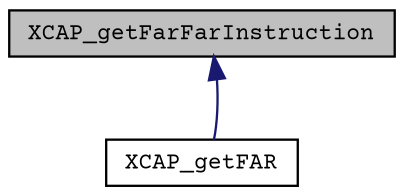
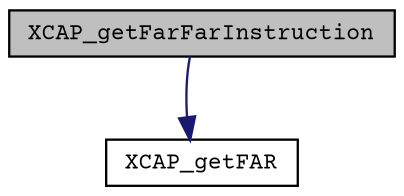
edge "XCAP_getFAR" -> "XCAP_getFarFarInstruction": reversed
